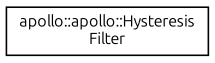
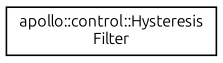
node "apollo::apollo::Hysteresis Filter": label "apollo::apollo::Hysteresis Filter" -> "apollo::control::Hysteresis Filter"
